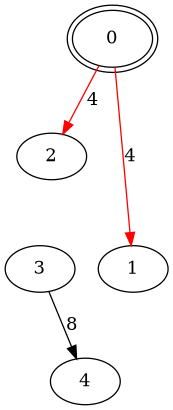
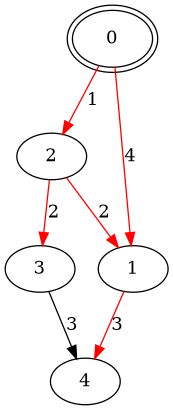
edge "0" -> "2": label "4" -> "1"
edge "2" -> "3": added, label "2"
edge "2" -> "1": added, label "2"
edge "1" -> "4": added, label "3"
edge "3" -> "4": label "8" -> "3"
